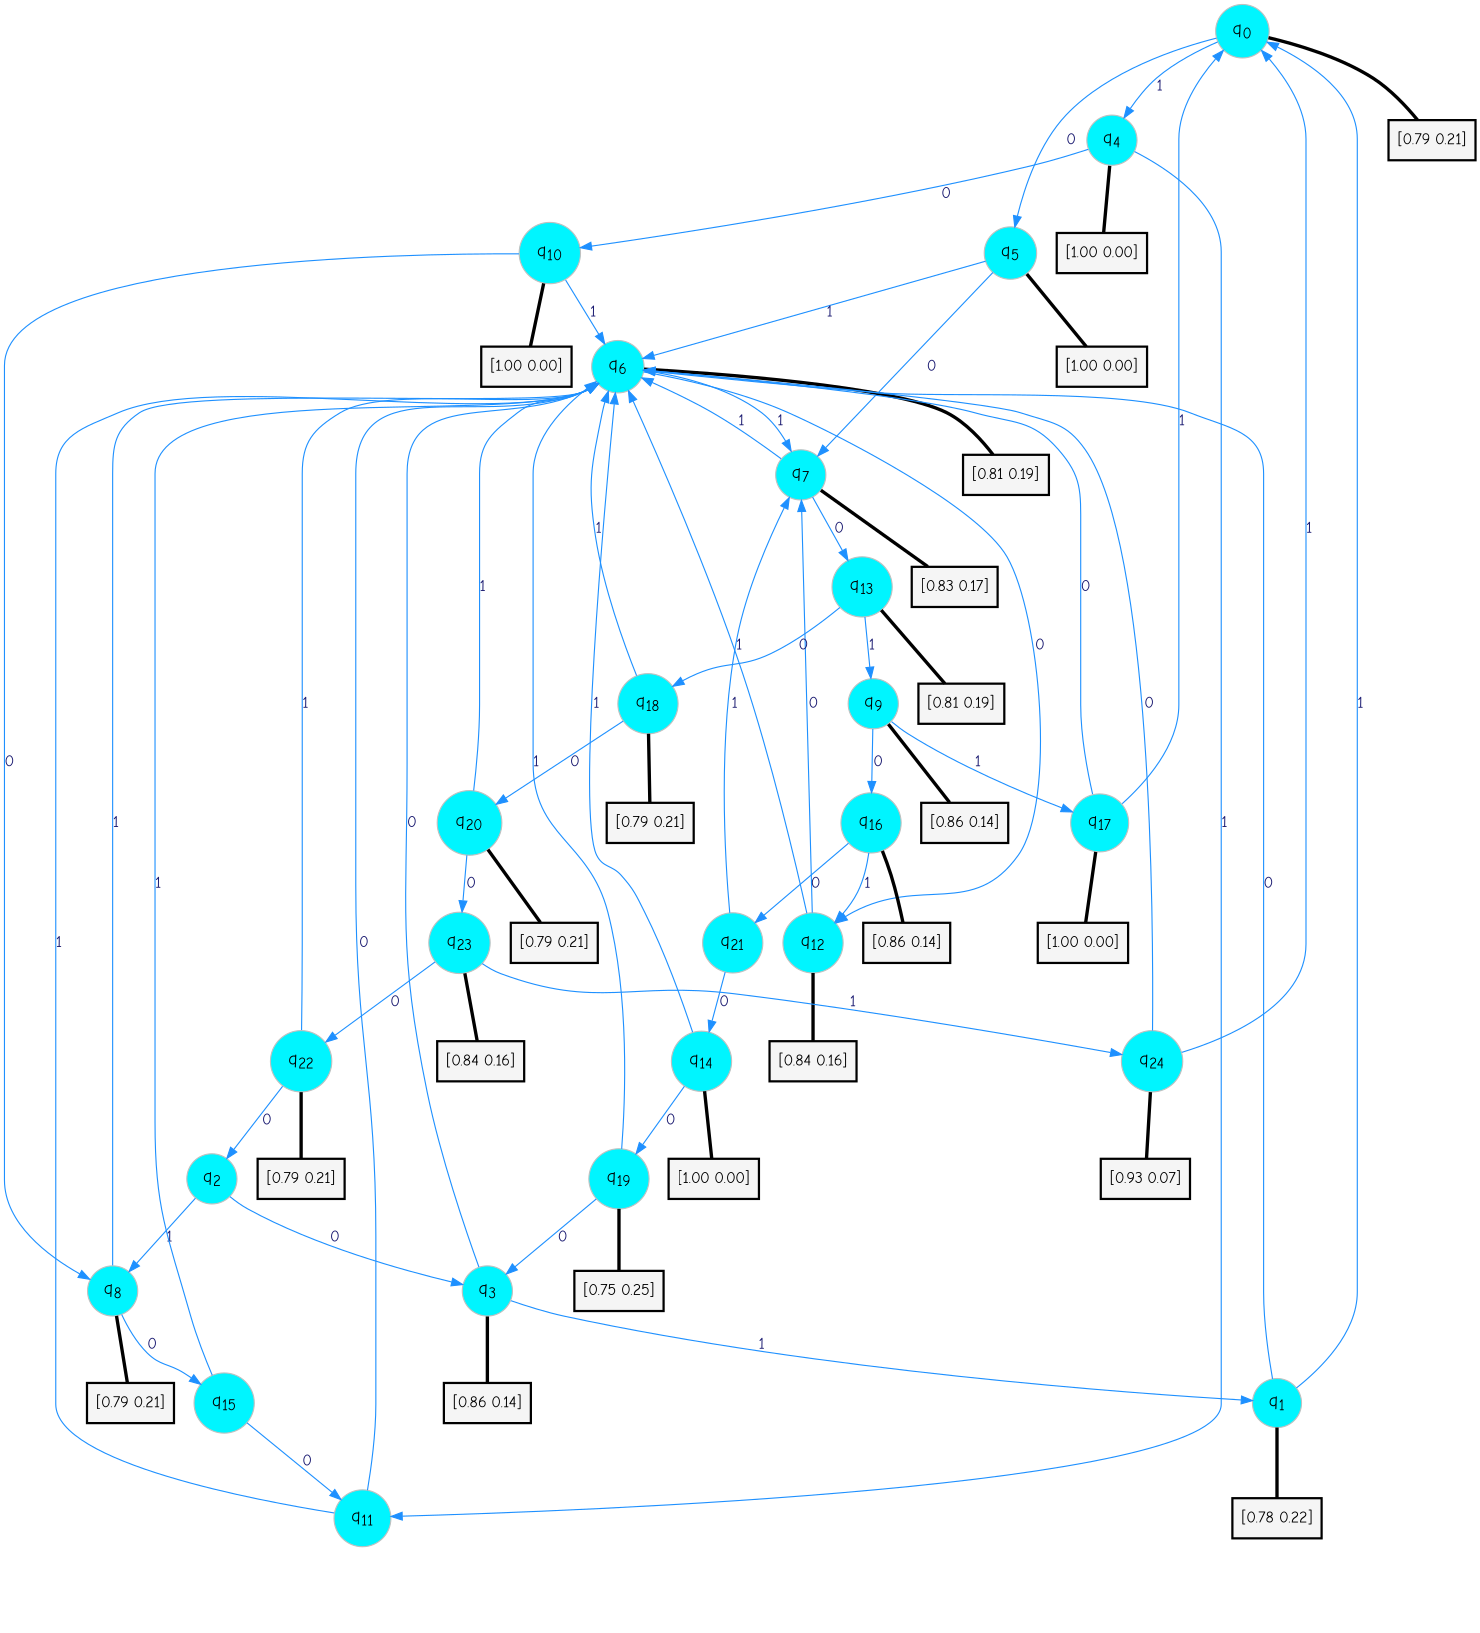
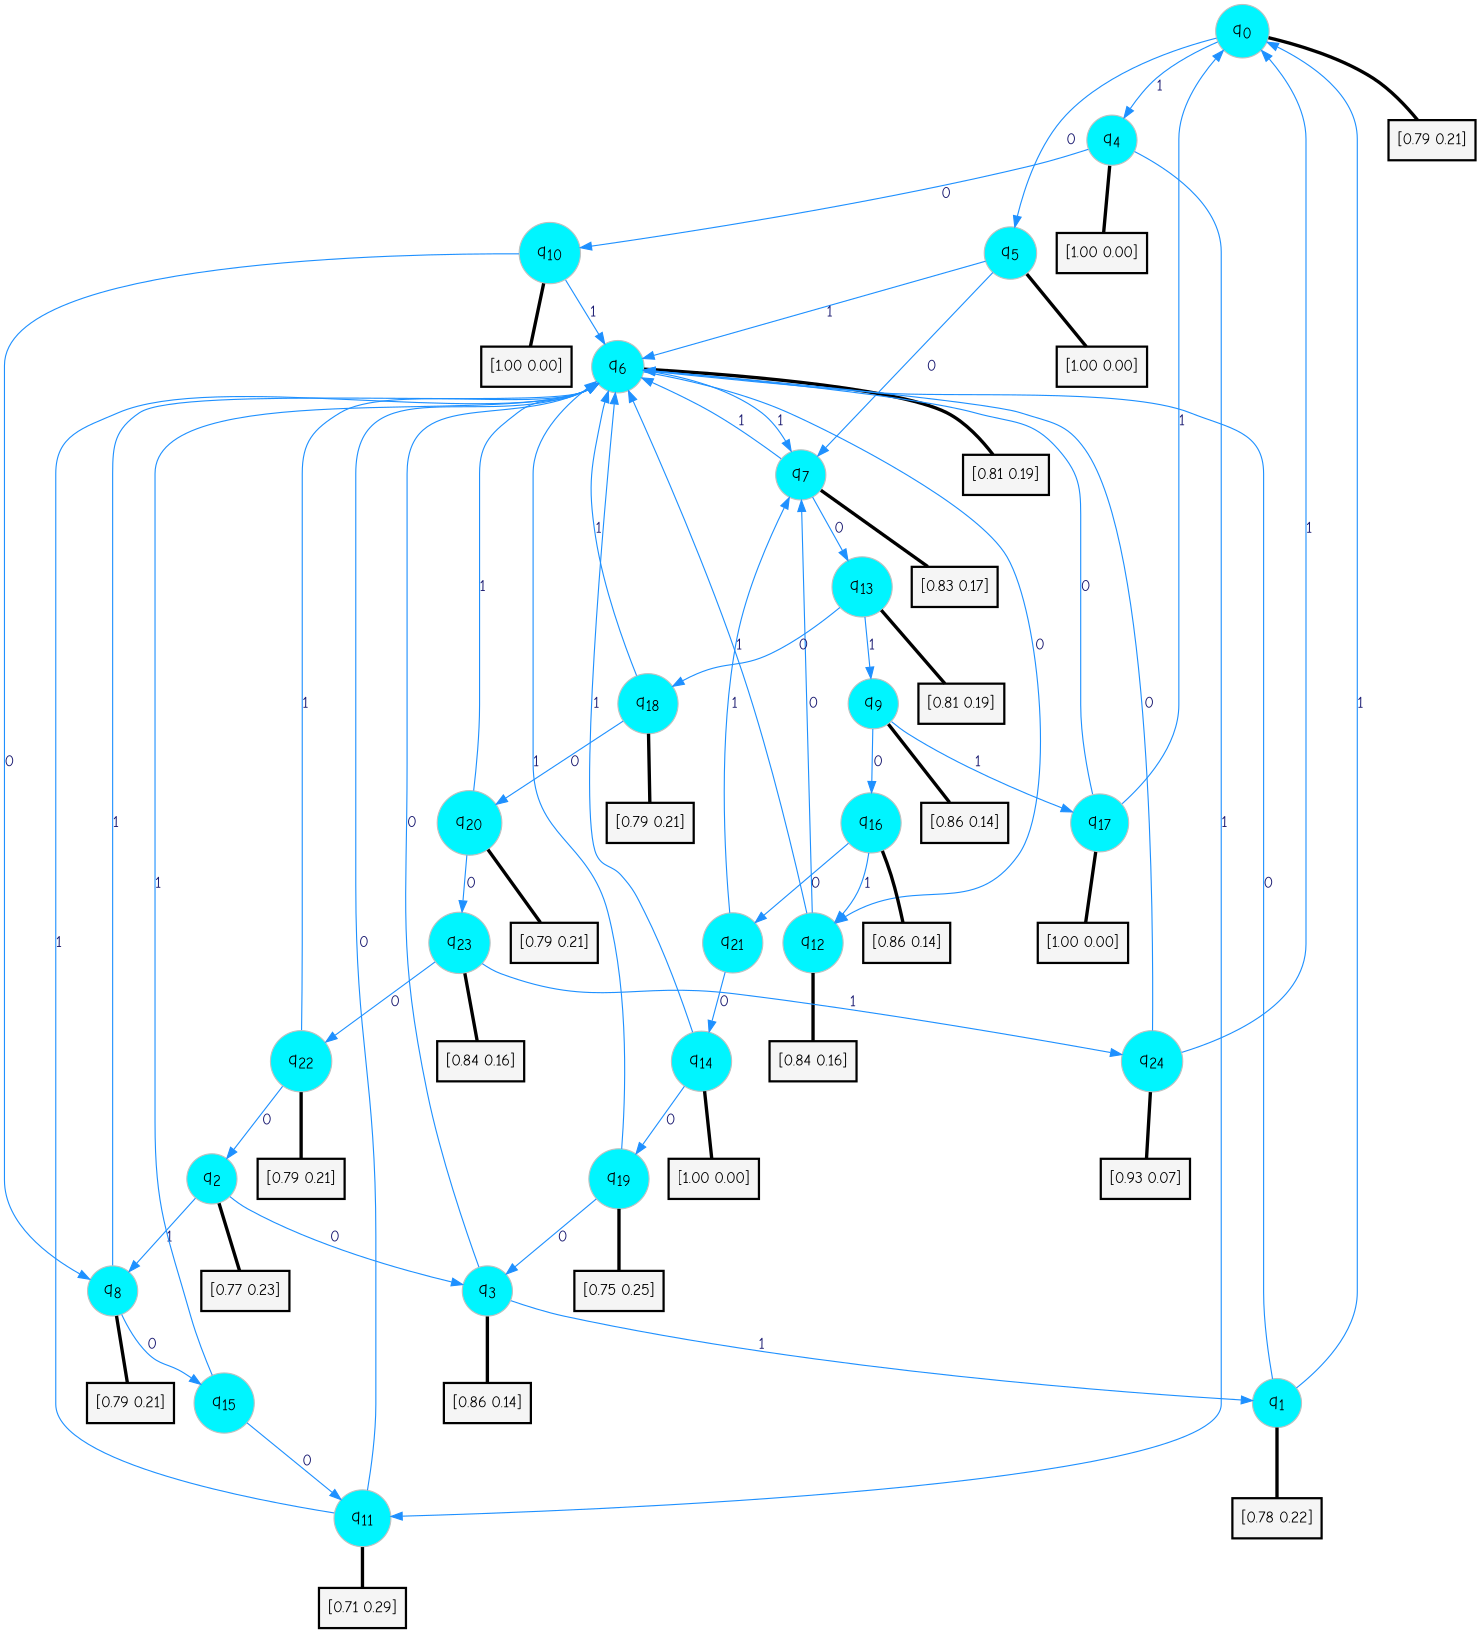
node "[0.77 0.23]": added
node "[0.71 0.29]": added
